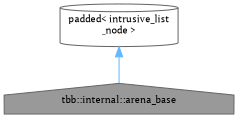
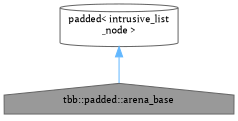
node "tbb::internal::arena_base": label "tbb::internal::arena_base" -> "tbb::padded::arena_base"
